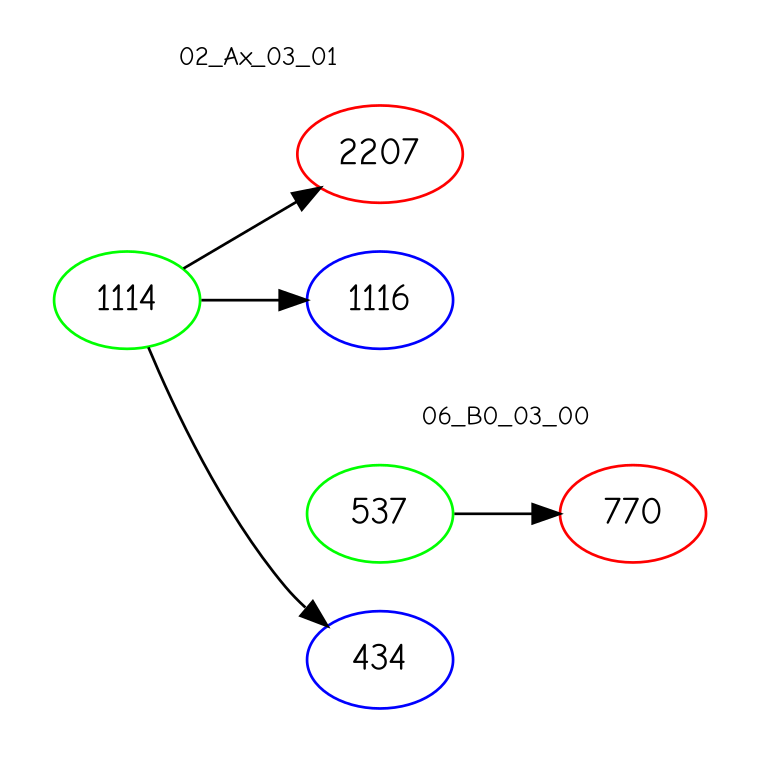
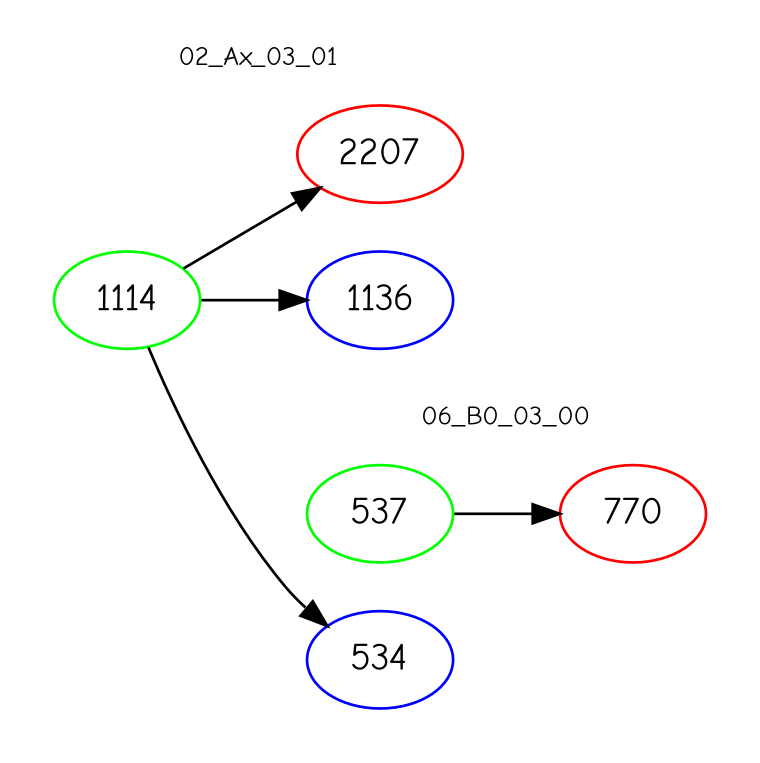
node "1116": label "1116" -> "1136"
node "434": label "434" -> "534"
